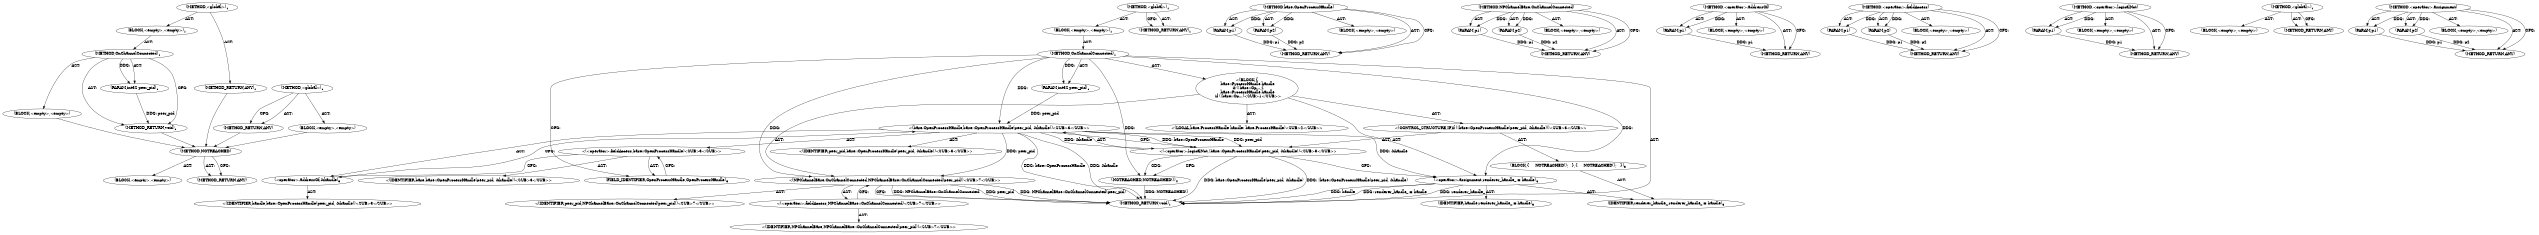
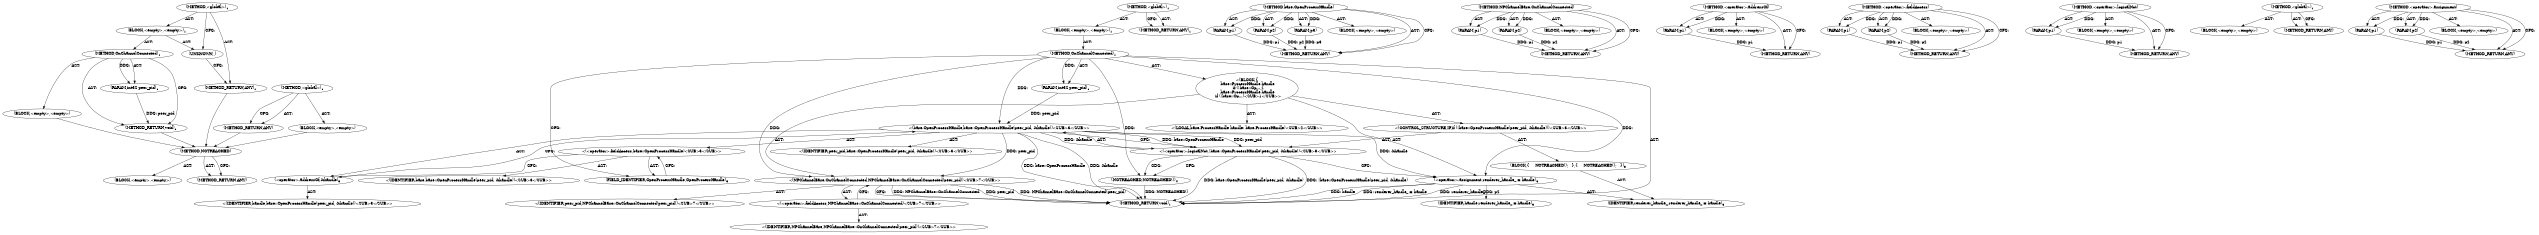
node "(PARAM,p3)": added
node "(UNKNOWN,,)": added
edge "(<operator>.assignment,renderer_handle_ = handle)" -> "(IDENTIFIER,handle,renderer_handle_ = handle)": label "AST: " -> "DDG: p2"
